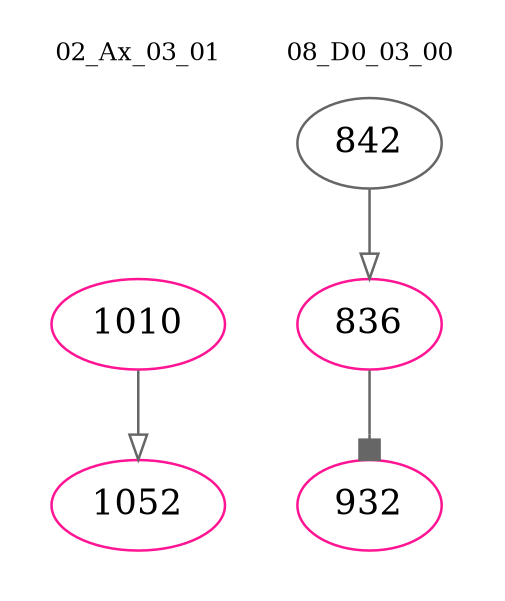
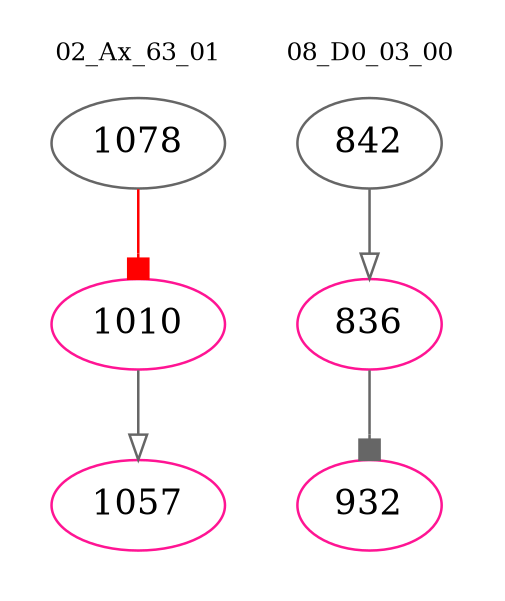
cluster "02_Ax_03_01": label "02_Ax_03_01" -> "02_Ax_63_01"
node "1078": added
node "1052": label "1052" -> "1057"
